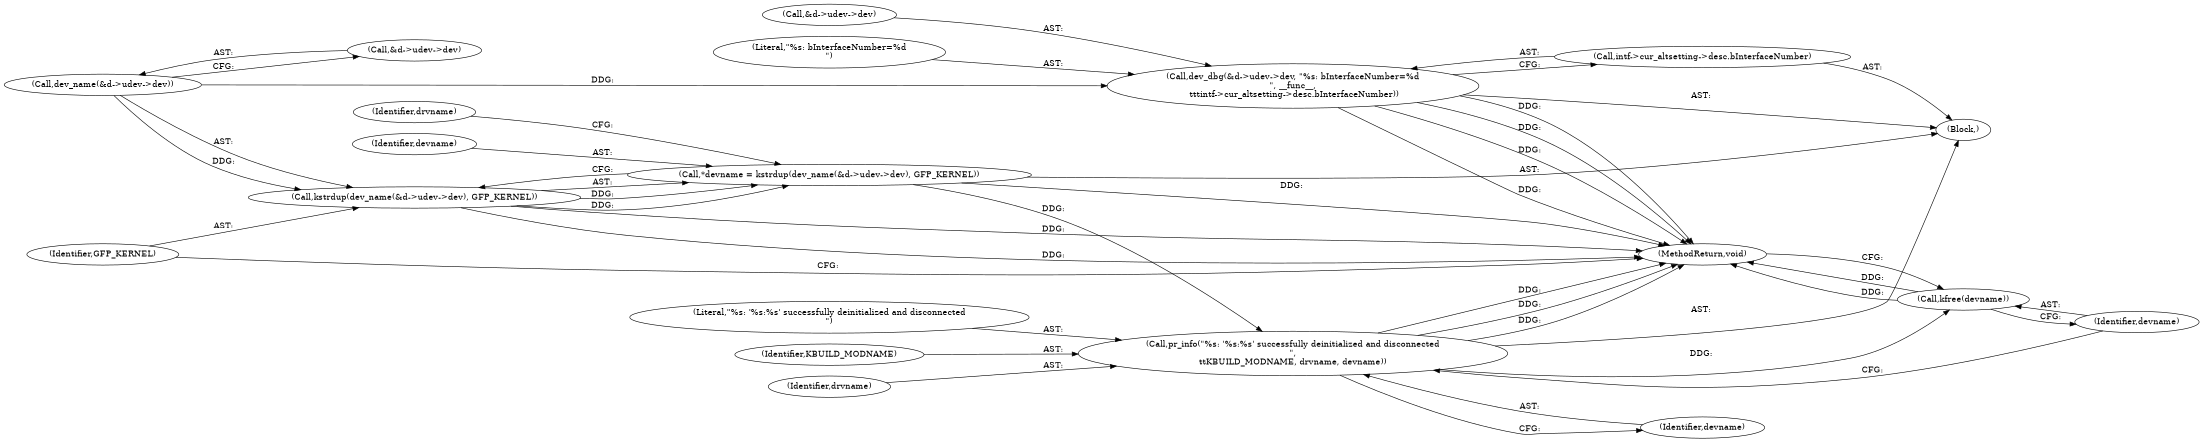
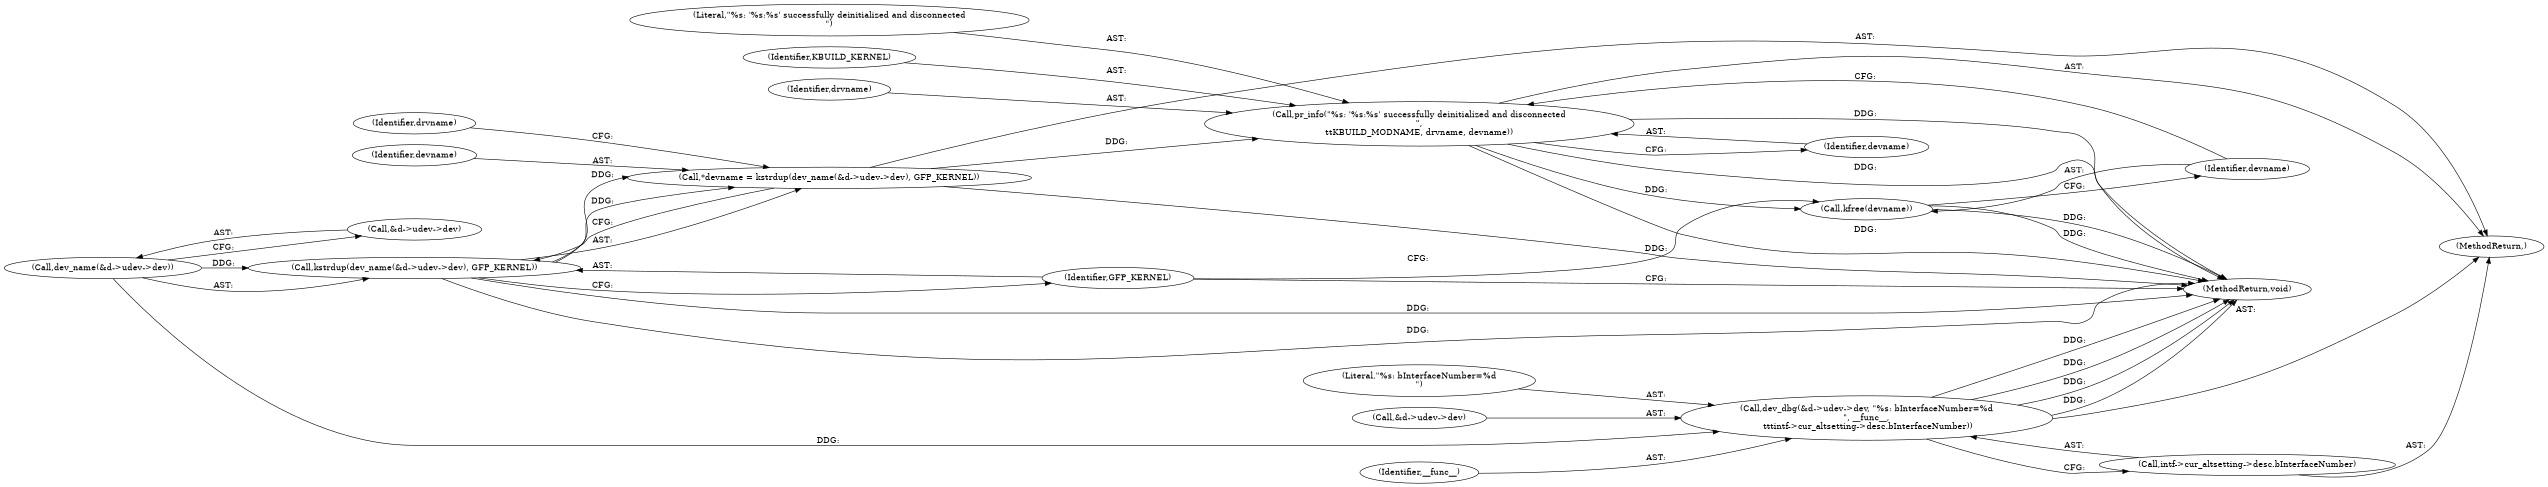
node "(Block,)": label "(Block,)" -> "(MethodReturn,)"
edge "(MethodReturn,void)" -> "(Call,kfree(devname))": now "(Identifier,GFP_KERNEL)" -> "(Call,kfree(devname))"
edge "(Call,kstrdup(dev_name(&d->udev->dev), GFP_KERNEL))" -> "(Identifier,GFP_KERNEL)": added, label "CFG:"
node "(Identifier,KBUILD_MODNAME)": label "(Identifier,KBUILD_MODNAME)" -> "(Identifier,KBUILD_KERNEL)"
node "(Identifier,__func__)": added
